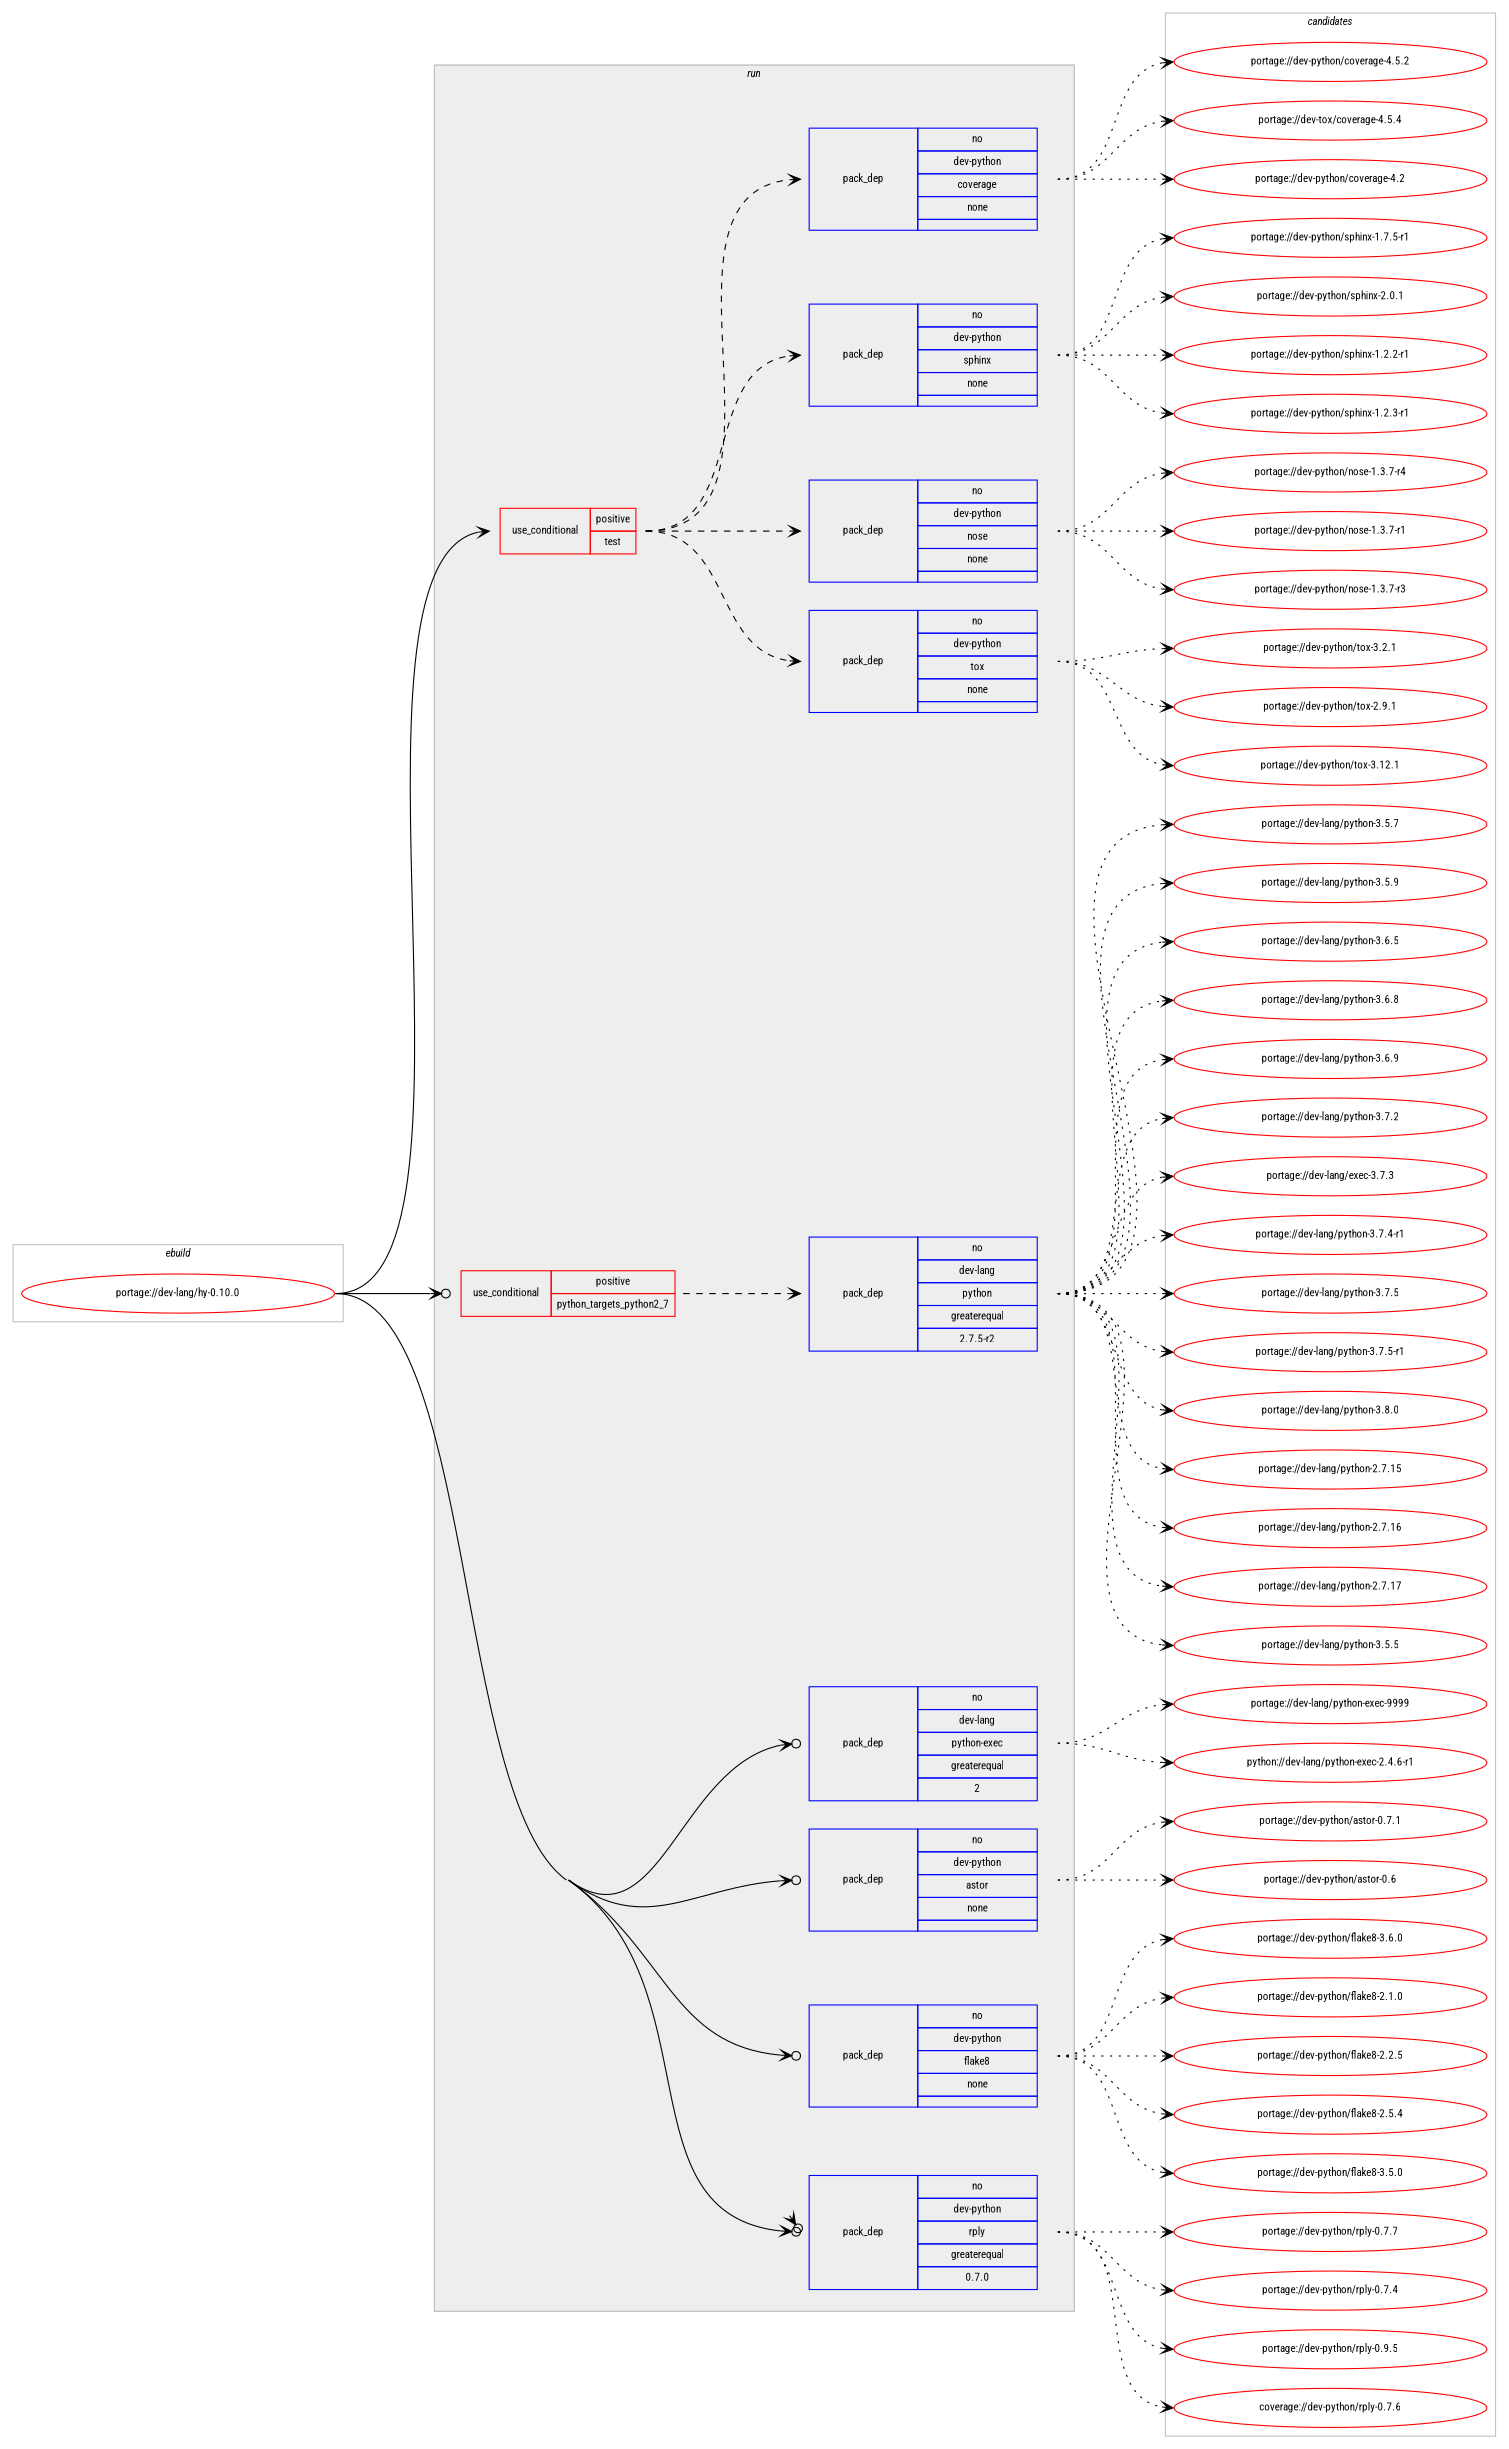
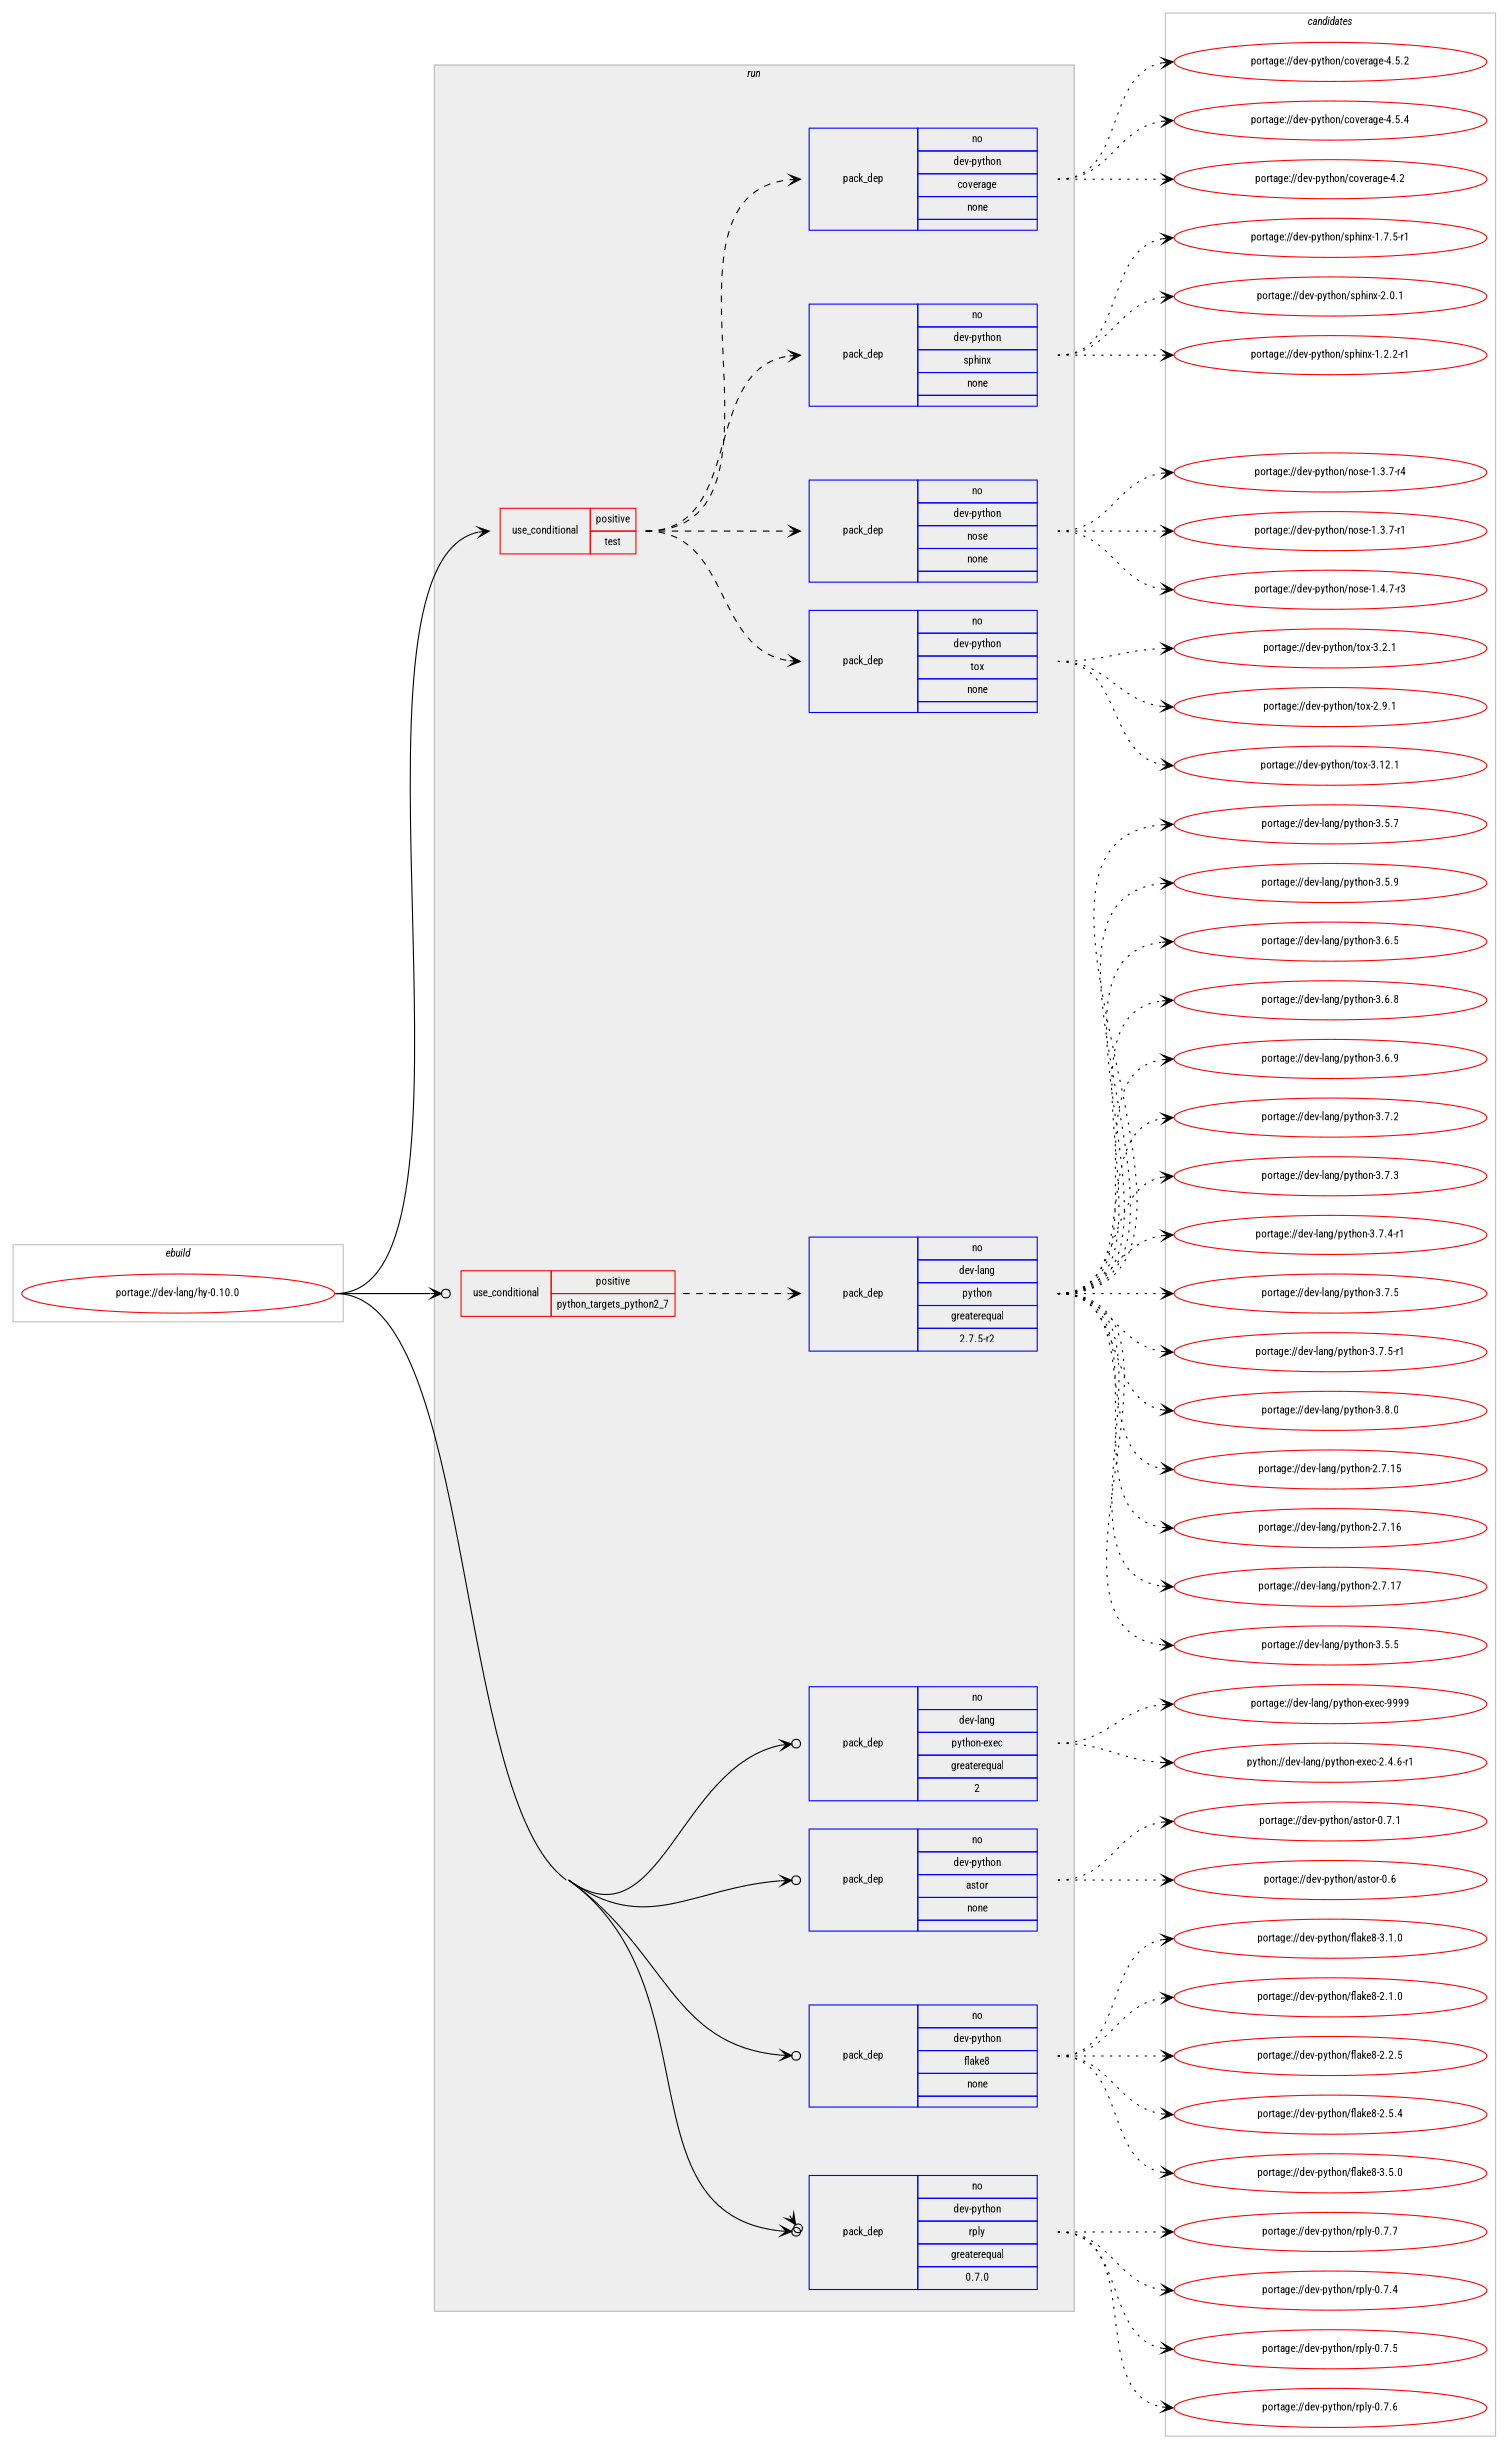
node "portage://dev-tox/coverage-4.5.4": label "portage://dev-tox/coverage-4.5.4" -> "portage://dev-python/coverage-4.5.4"
node "portage://dev-python/sphinx-1.2.3-r1": removed
node "portage://dev-python/nose-1.3.7-r3": label "portage://dev-python/nose-1.3.7-r3" -> "portage://dev-python/nose-1.4.7-r3"
node "portage://dev-lang/exec-3.7.3": label "portage://dev-lang/exec-3.7.3" -> "portage://dev-lang/python-3.7.3"
node "portage://dev-python/flake8-3.6.0": label "portage://dev-python/flake8-3.6.0" -> "portage://dev-python/flake8-3.1.0"
node "portage://dev-python/rply-0.9.5": label "portage://dev-python/rply-0.9.5" -> "portage://dev-python/rply-0.7.5"
node "coverage://dev-python/rply-0.7.6": label "coverage://dev-python/rply-0.7.6" -> "portage://dev-python/rply-0.7.6"
